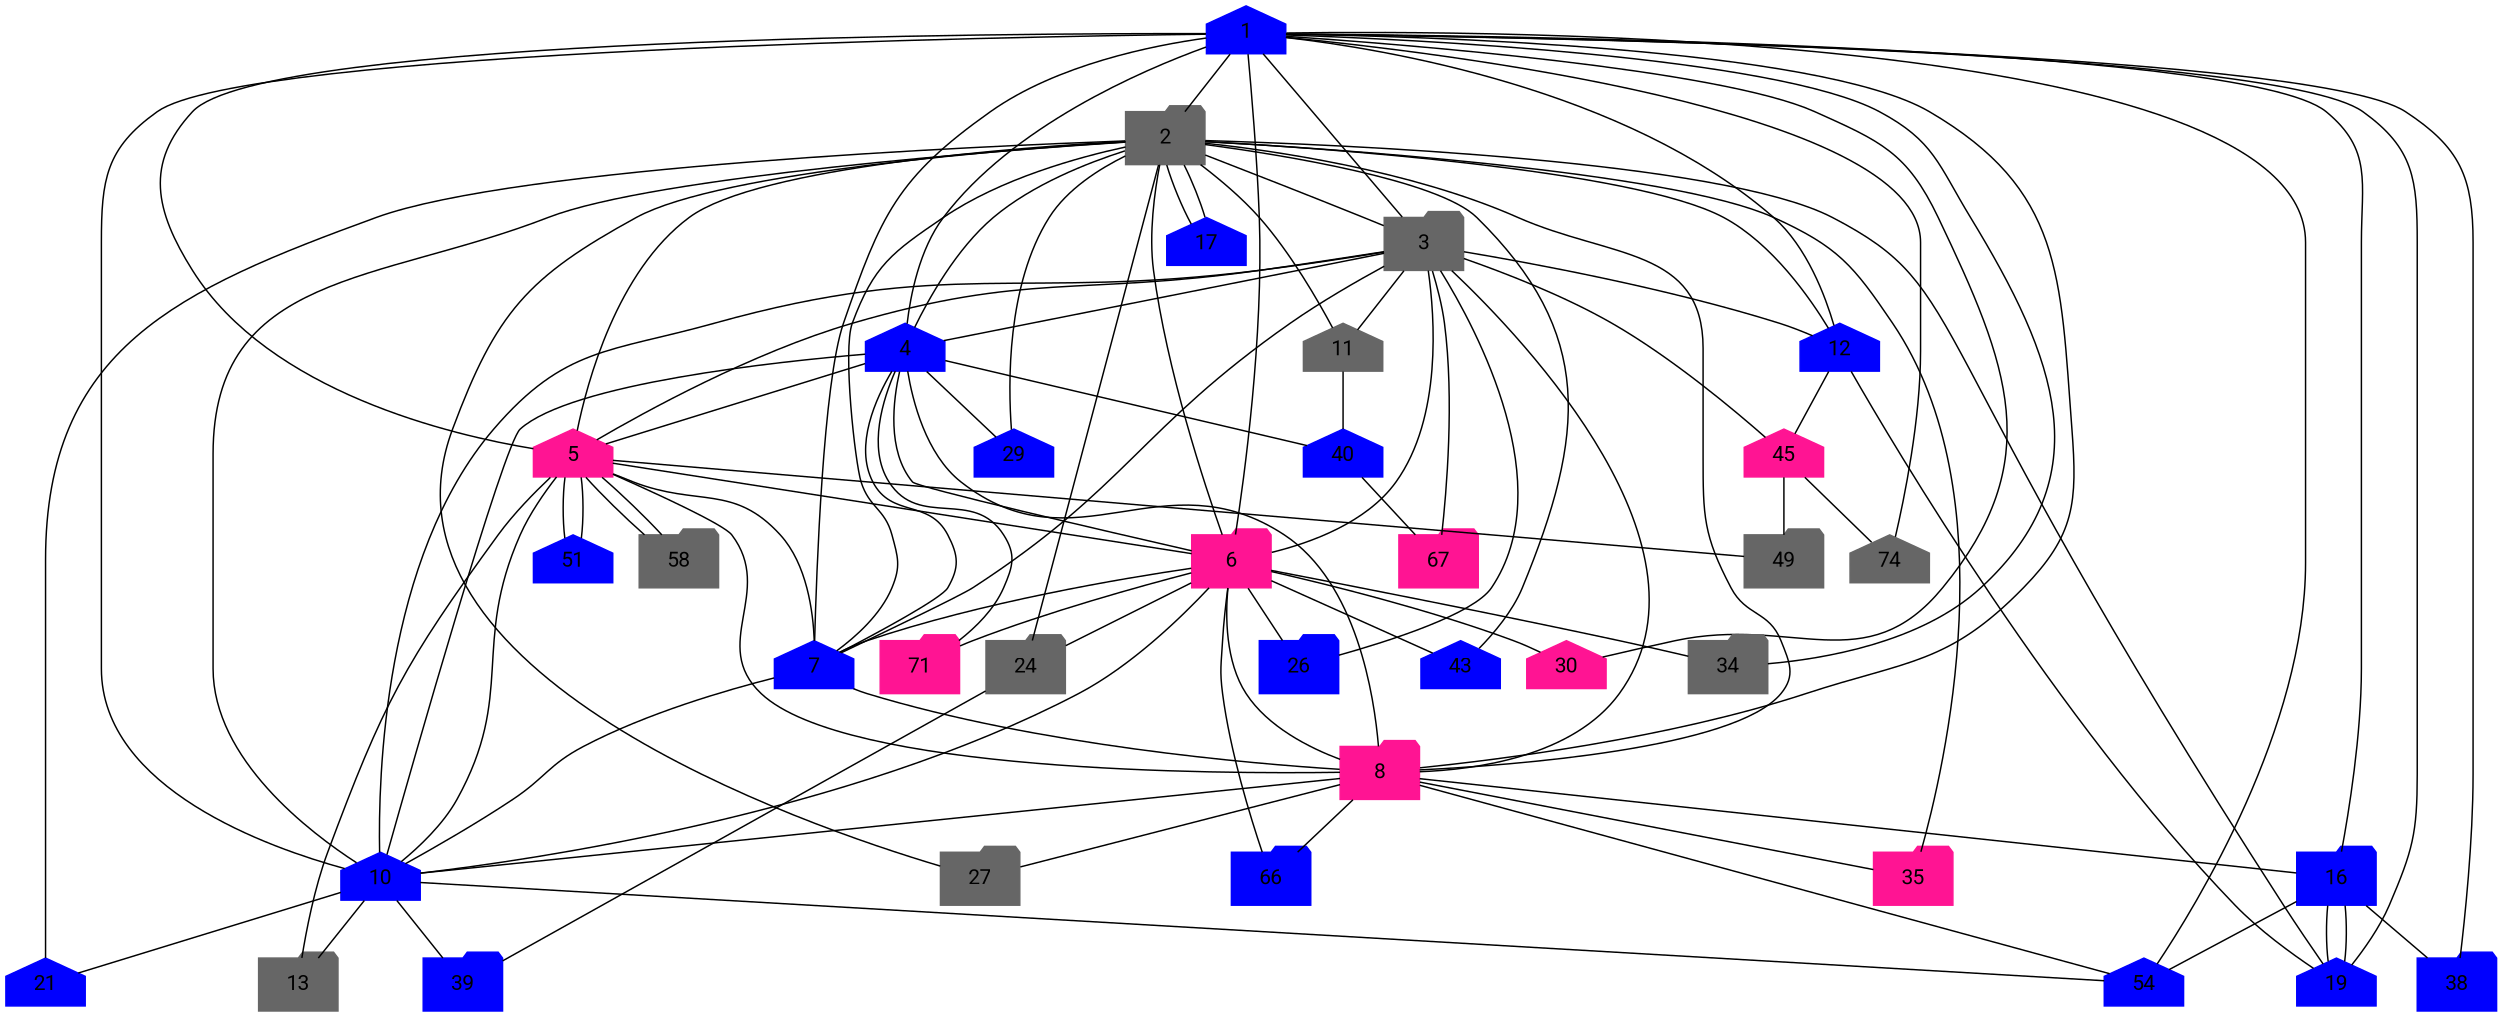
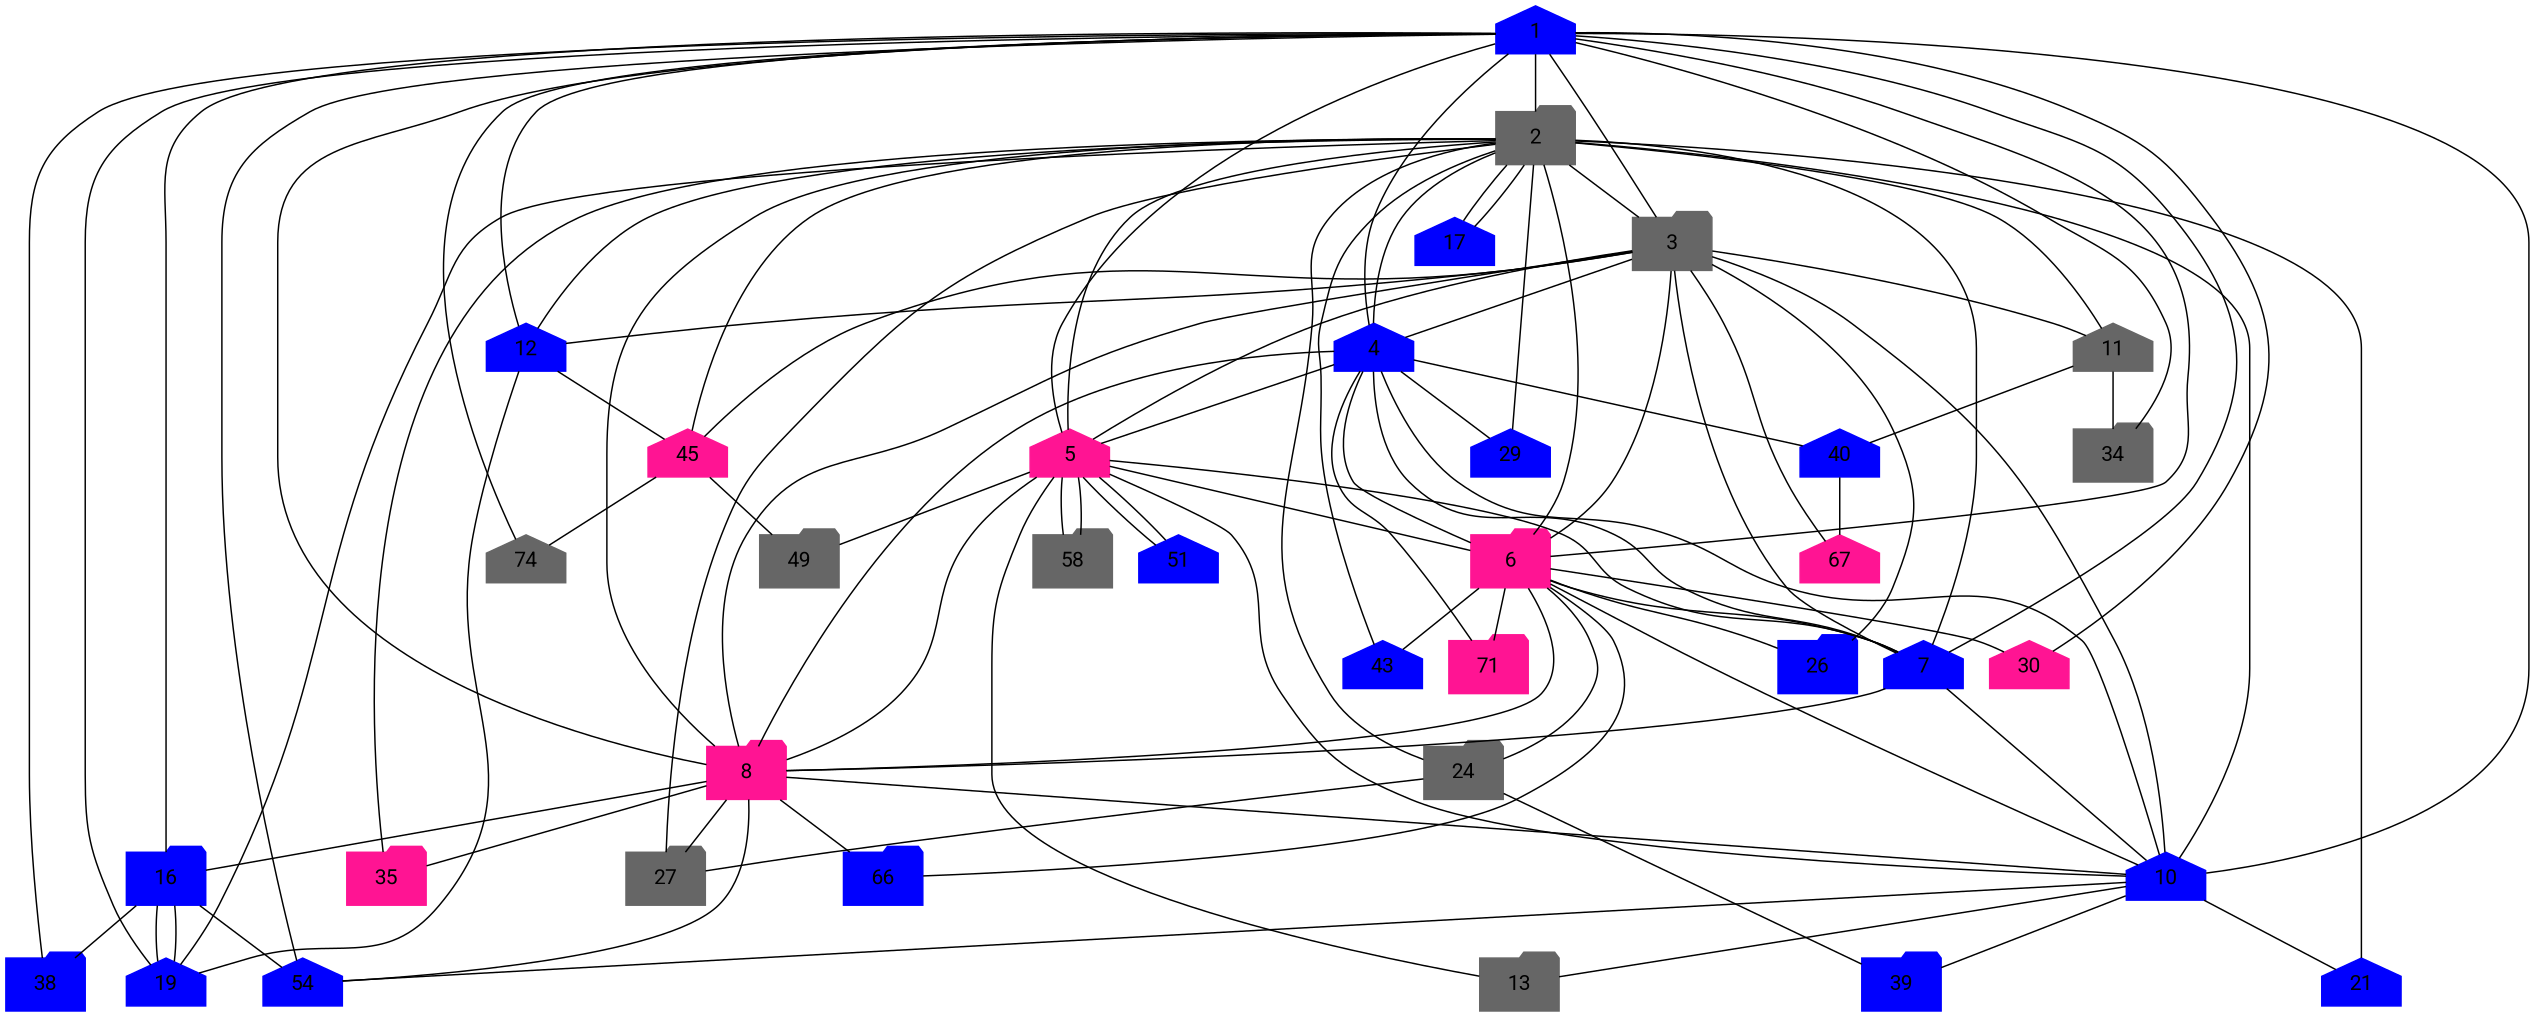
edge "2" -- "45": added
node "67": shape folder -> house
edge "6" -- "34": now "11" -- "34"
edge "24" -- "27": added
